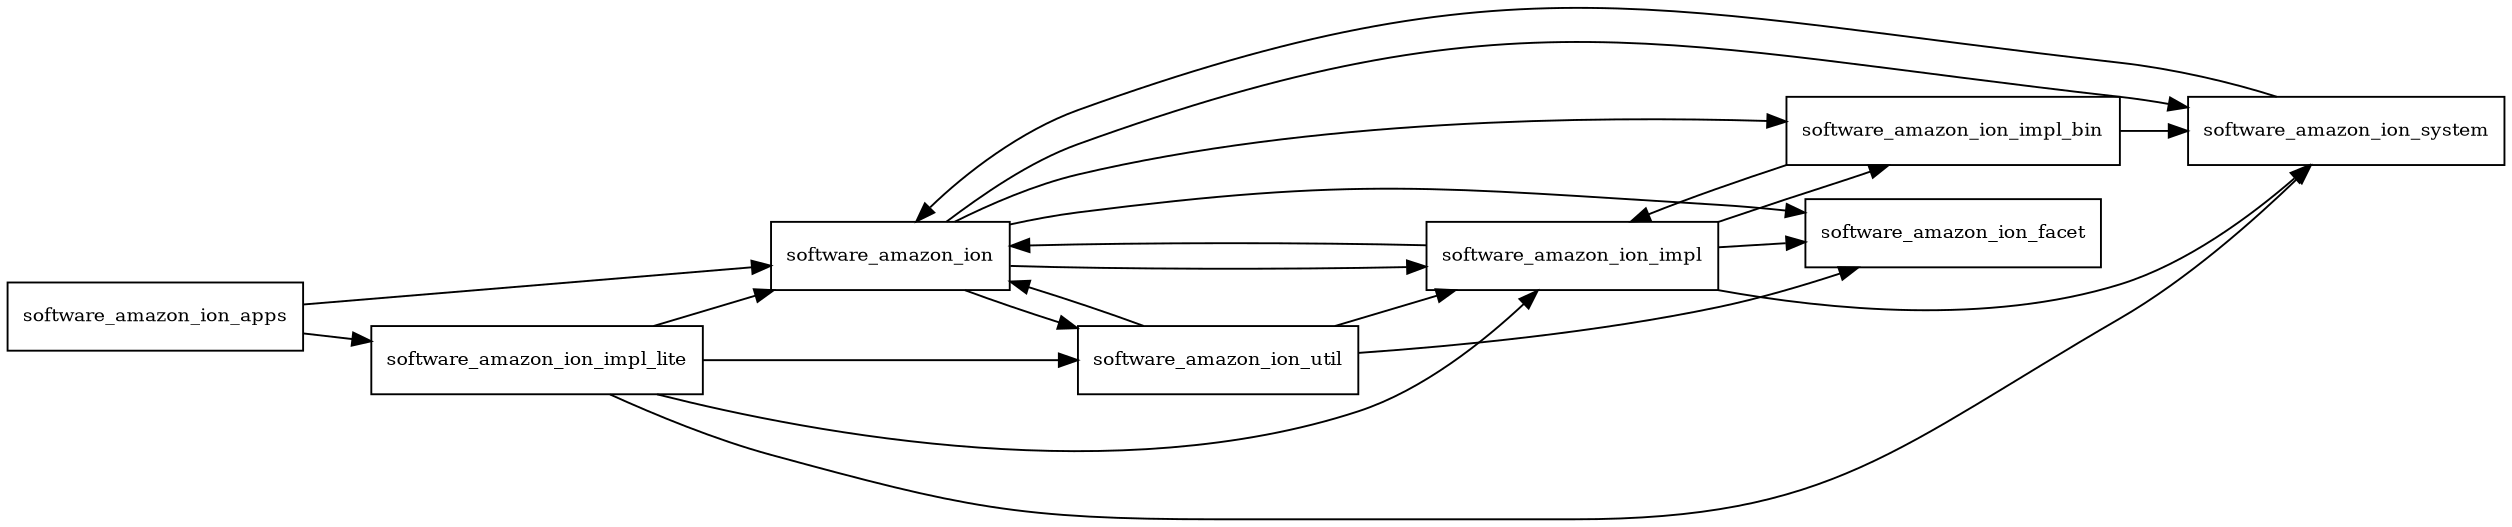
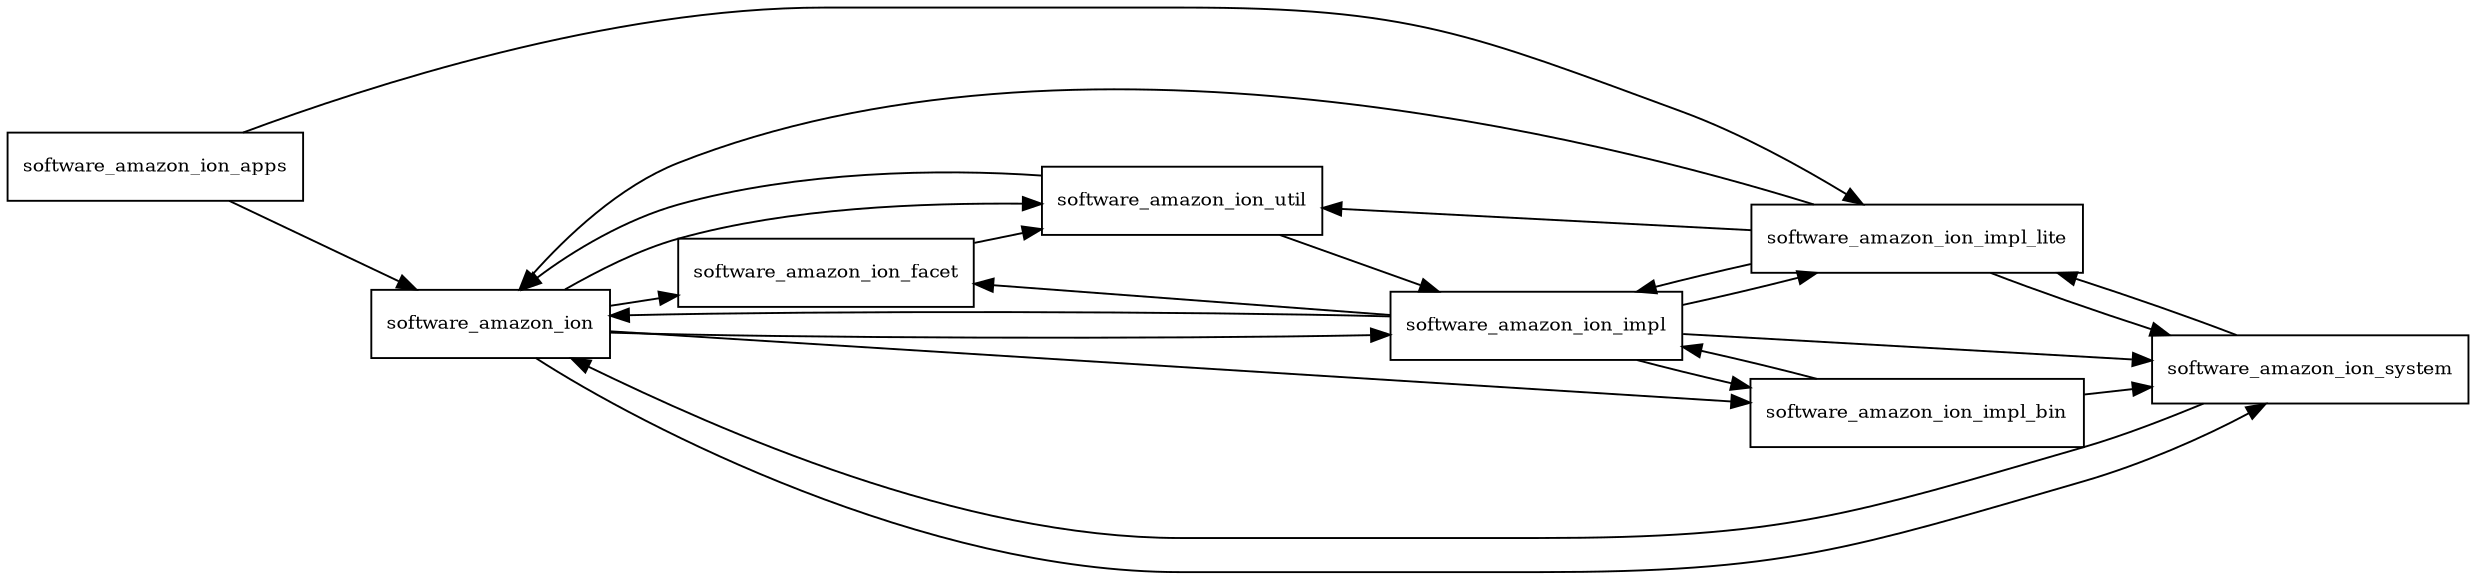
edge "software_amazon_ion_impl" -> "software_amazon_ion_impl_lite": added
edge "software_amazon_ion_system" -> "software_amazon_ion_impl_lite": added
edge "software_amazon_ion_util" -> "software_amazon_ion_facet": reversed
